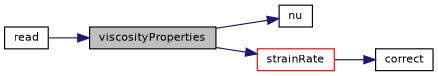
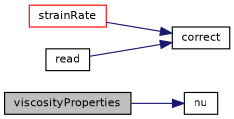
edge "read" -> "viscosityProperties": now "read" -> "correct"
edge "viscosityProperties" -> "strainRate": removed
